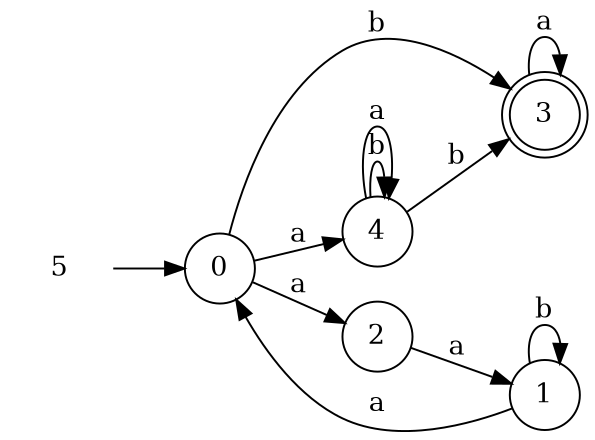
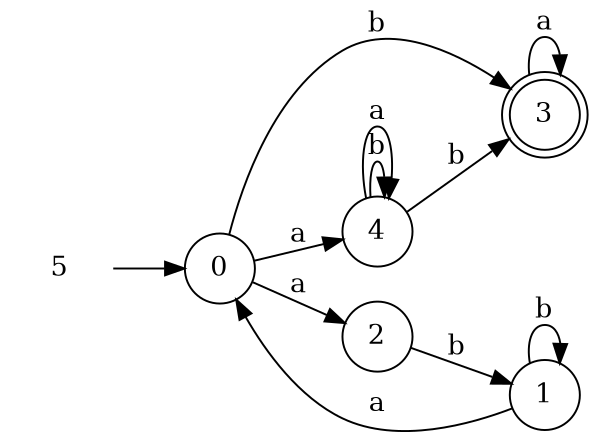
edge "2" -> "1": label "a" -> "b"
